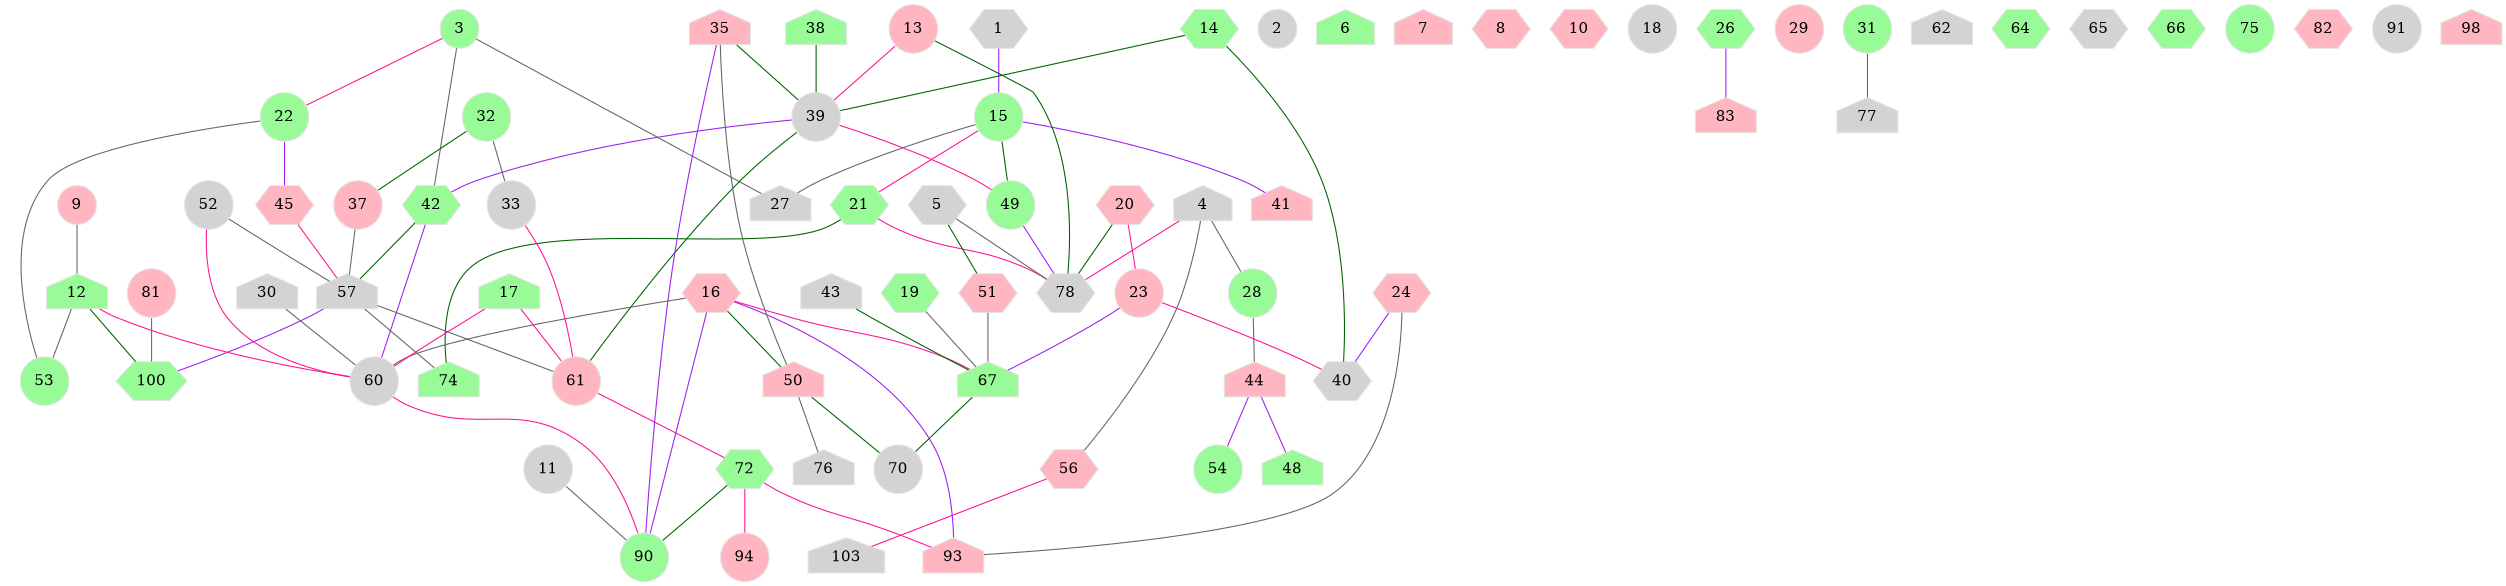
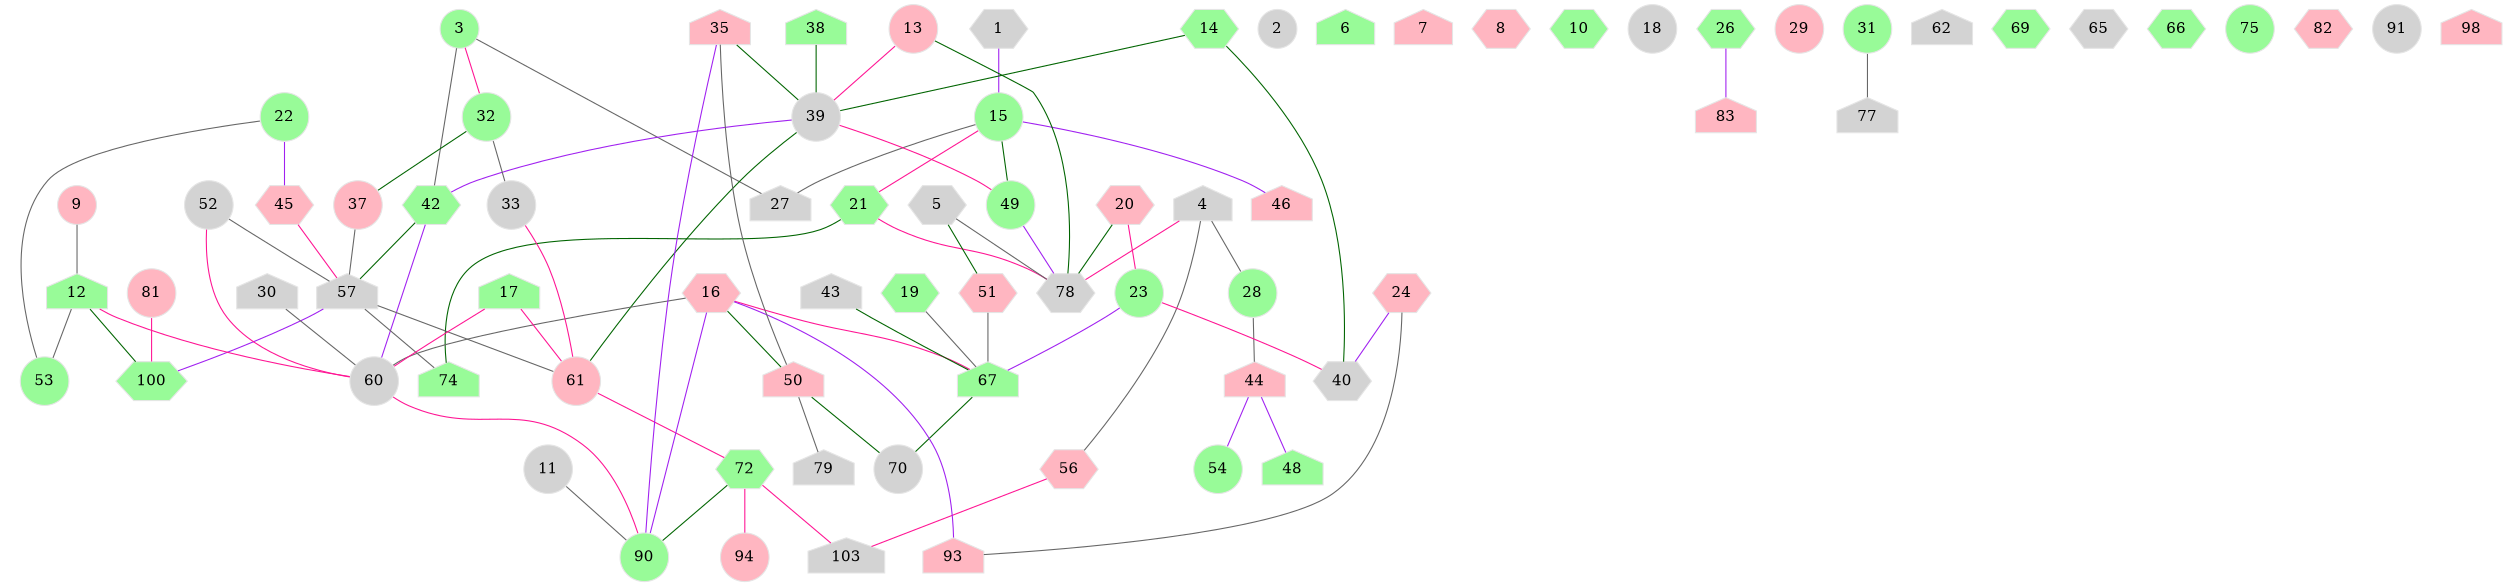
node "10": fillcolor lightpink -> palegreen
node "64": label "64" -> "69"
edge "3" -- "22": now "3" -- "32"
node "41": label "41" -> "46"
node "23": fillcolor lightpink -> palegreen
edge "81" -- "100": color gray40 -> deeppink
node "76": label "76" -> "79"
edge "72" -- "93": now "72" -- "103"
